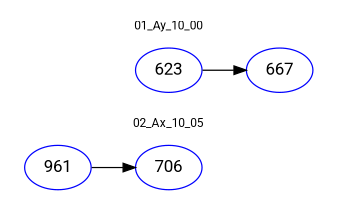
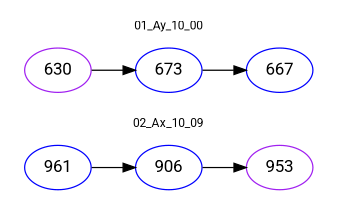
node "630": added
node "623": label "623" -> "673"
cluster "02_Ax_10_05": label "02_Ax_10_05" -> "02_Ax_10_09"
node "706": label "706" -> "906"
node "953": added
